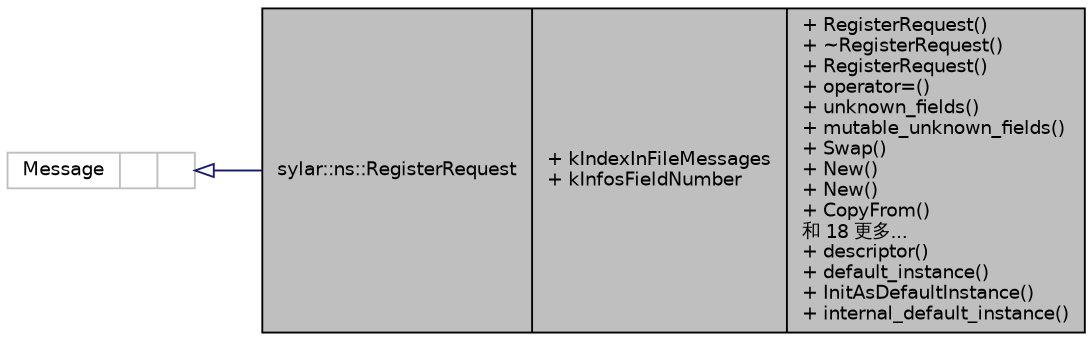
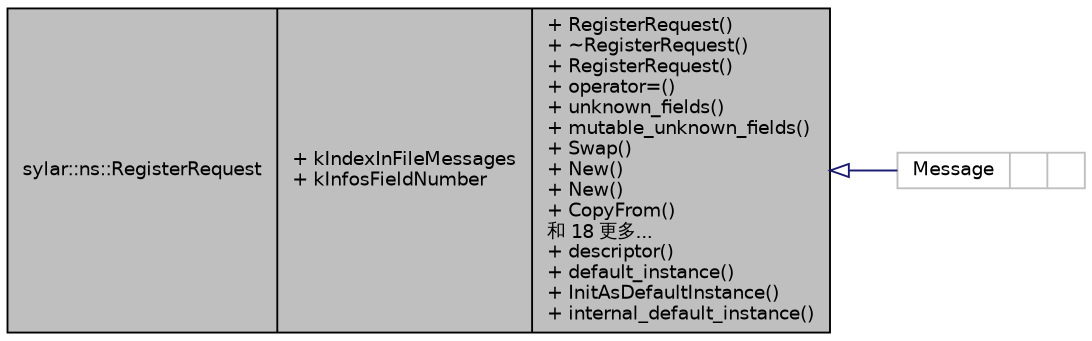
edge "sylar::ns::RegisterRequest" -> "Message": reversed
